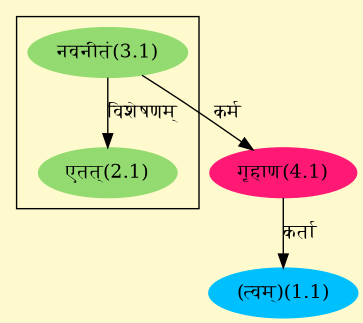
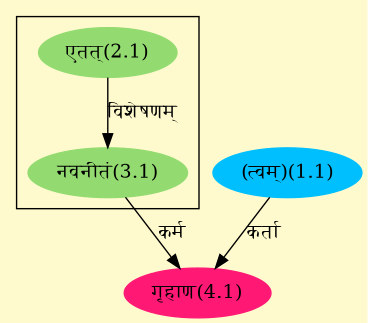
edge "नवनीतं(3.1)" -> "एतत्(2.1)": reversed
edge "गृहाण(4.1)" -> "(त्वम्)(1.1)": reversed
